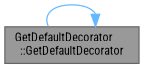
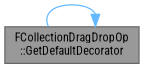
node "GetDefaultDecorator ::GetDefaultDecorator": label "GetDefaultDecorator ::GetDefaultDecorator" -> "FCollectionDragDropOp ::GetDefaultDecorator"
